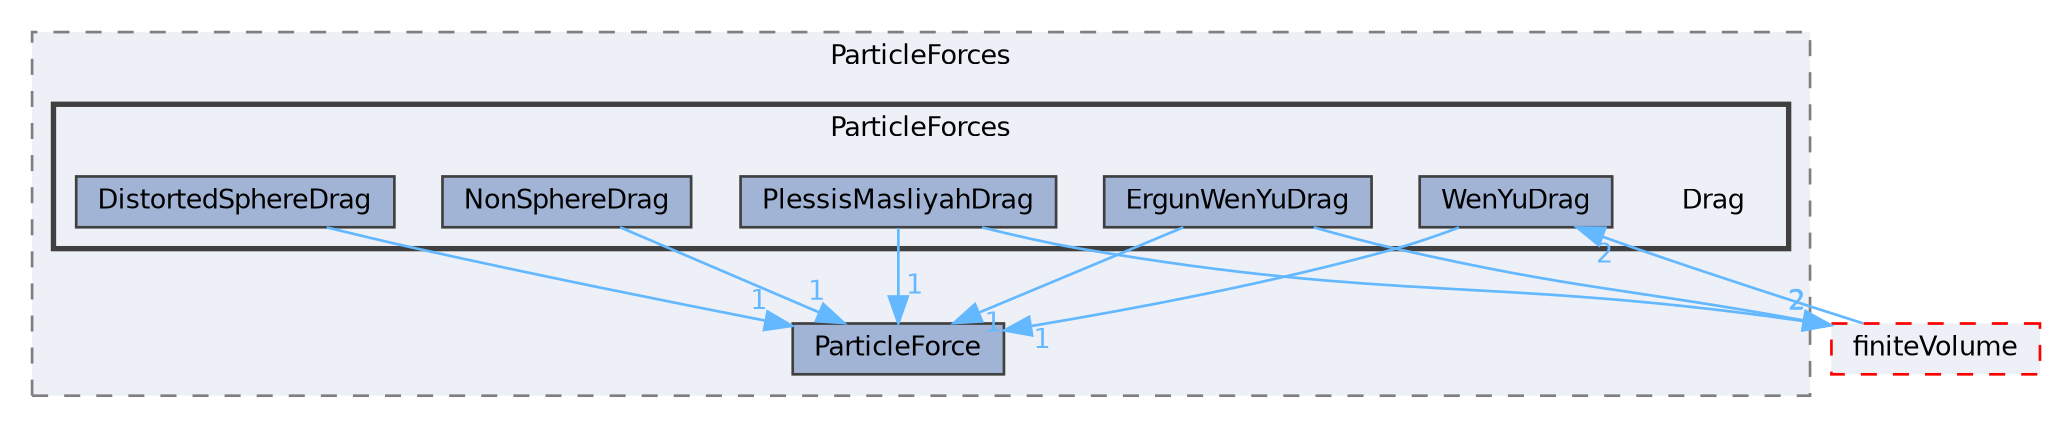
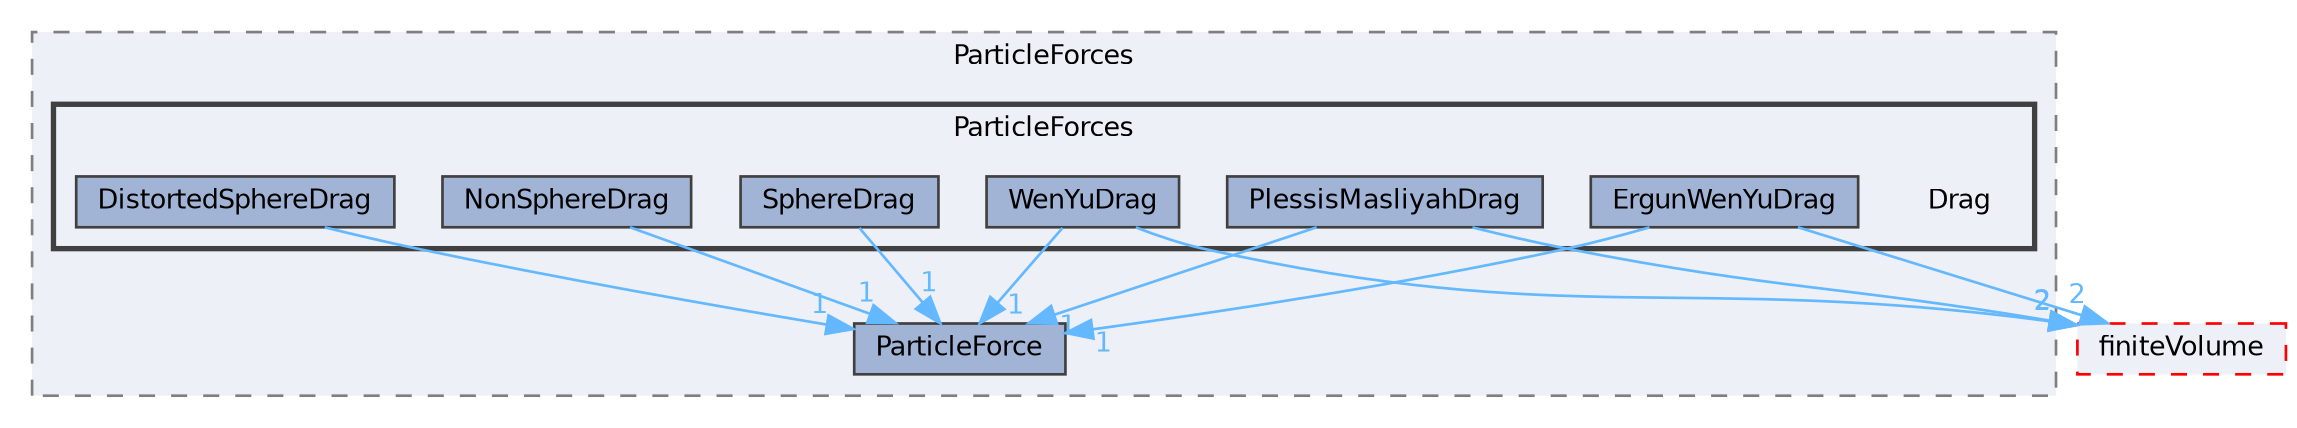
node "SphereDrag": added
edge "finiteVolume" -> "WenYuDrag": reversed
